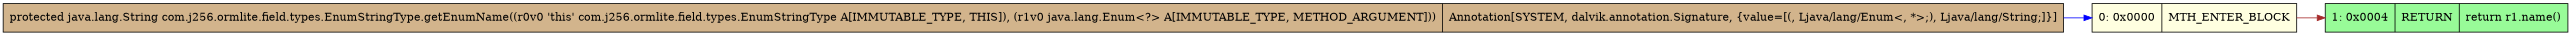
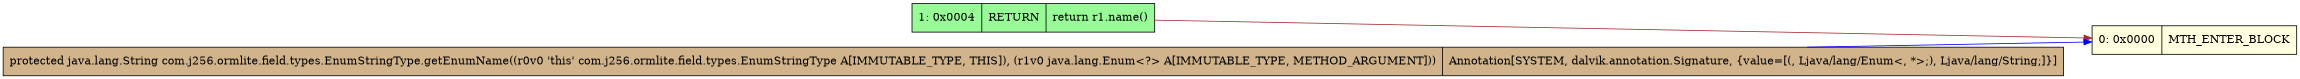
edge "0: 0x0000" -> "1: 0x0004": reversed
